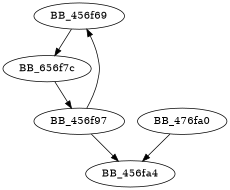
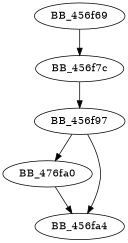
node "BB_656f7c": label "BB_656f7c" -> "BB_456f7c"
edge "BB_456f97" -> "BB_456f69": now "BB_456f97" -> "BB_476fa0"
